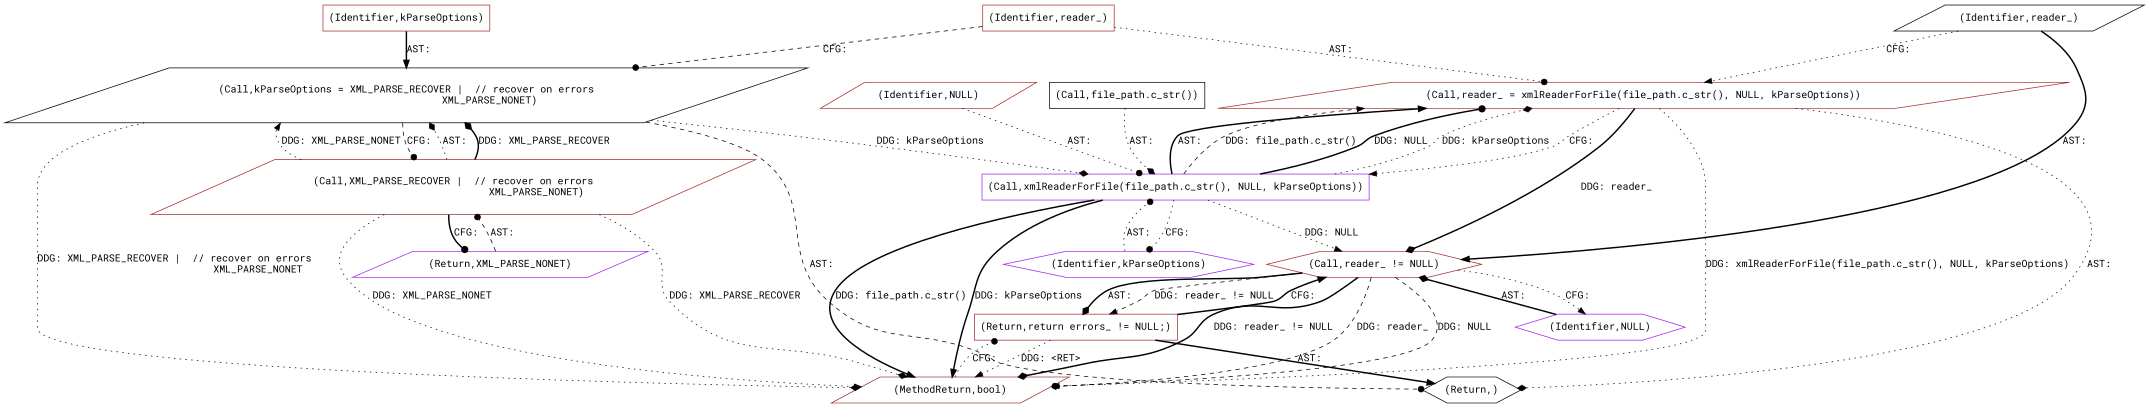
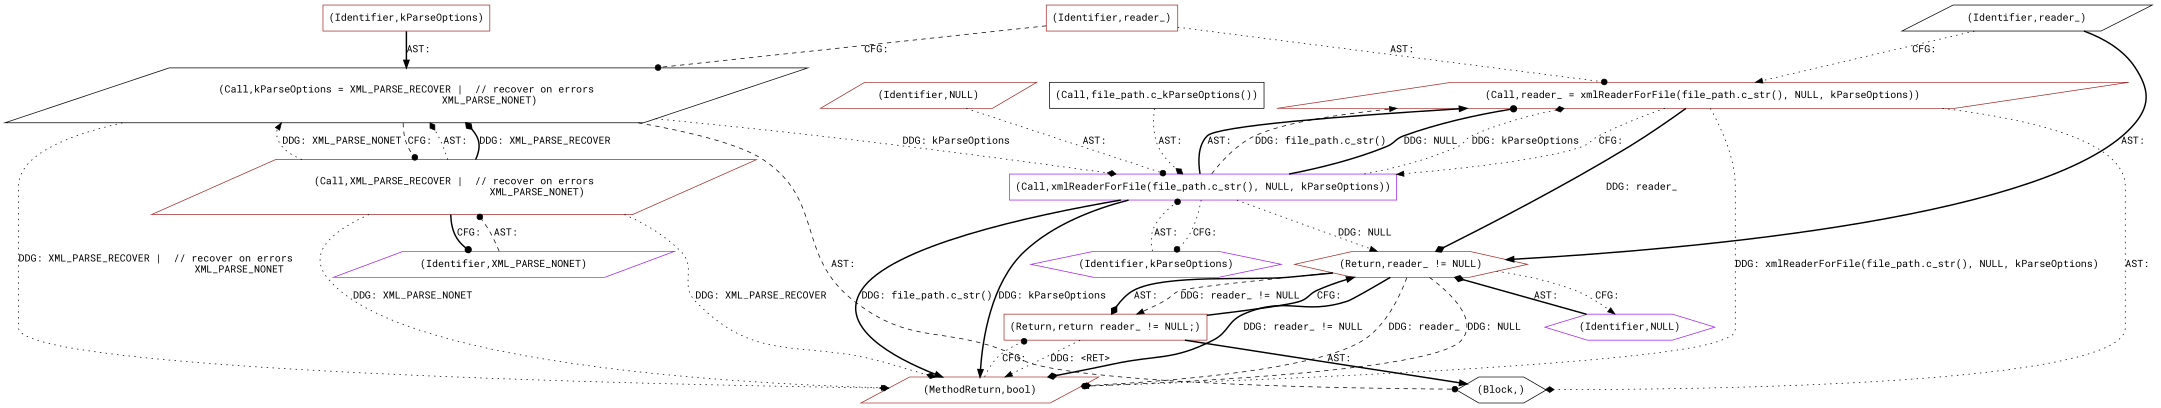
node "(Call,file_path.c_str())": label "(Call,file_path.c_str())" -> "(Call,file_path.c_kParseOptions())"
node "(Return,XML_PARSE_NONET)": label "(Return,XML_PARSE_NONET)" -> "(Identifier,XML_PARSE_NONET)"
node "(Call,reader_ != NULL)": label "(Call,reader_ != NULL)" -> "(Return,reader_ != NULL)"
node "(Return,return errors_ != NULL;)": label "(Return,return errors_ != NULL;)" -> "(Return,return reader_ != NULL;)"
node "(Return,)": label "(Return,)" -> "(Block,)"
